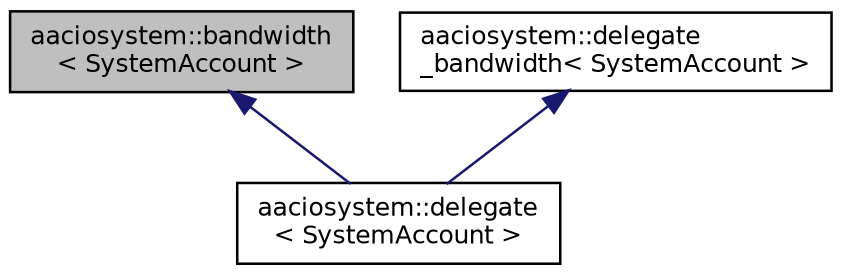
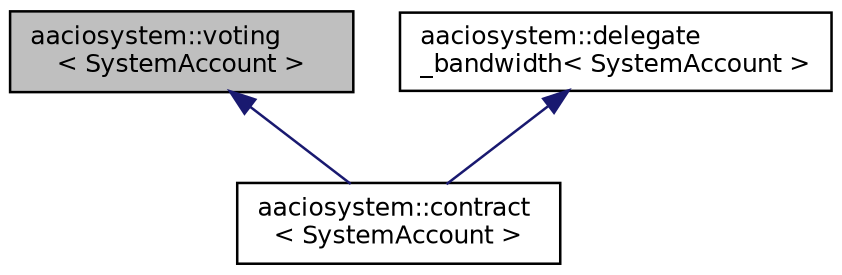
node "aaciosystem::bandwidth < SystemAccount >": label "aaciosystem::bandwidth < SystemAccount >" -> "aaciosystem::voting < SystemAccount >"
node "aaciosystem::delegate < SystemAccount >": label "aaciosystem::delegate < SystemAccount >" -> "aaciosystem::contract < SystemAccount >"
